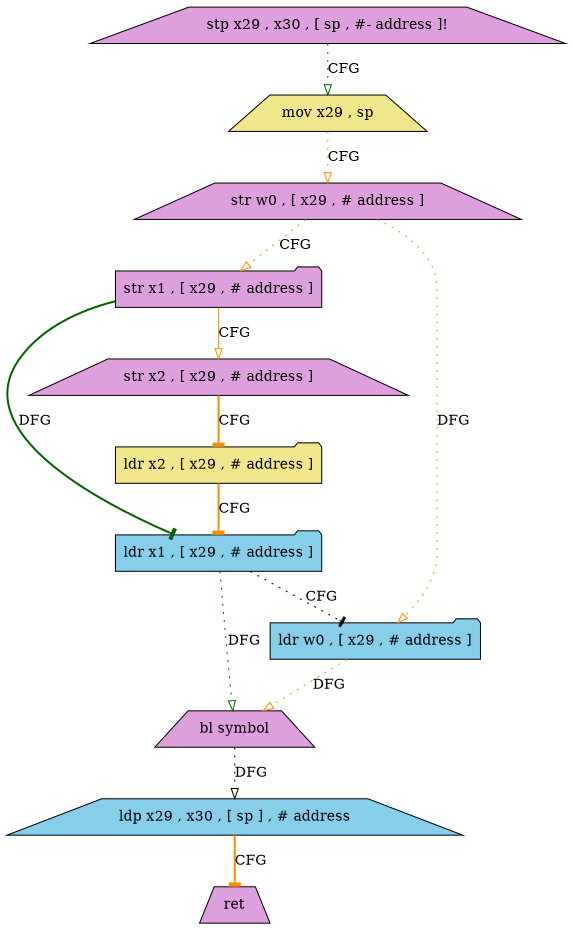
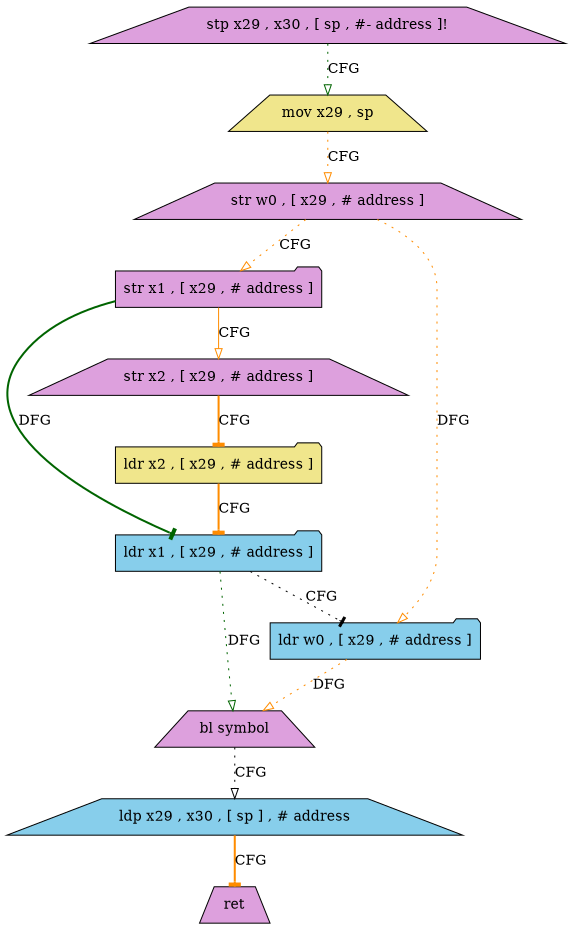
edge "bl symbol" -> "ldp x29 , x30 , [ sp ] , # address": label "DFG" -> "CFG"
